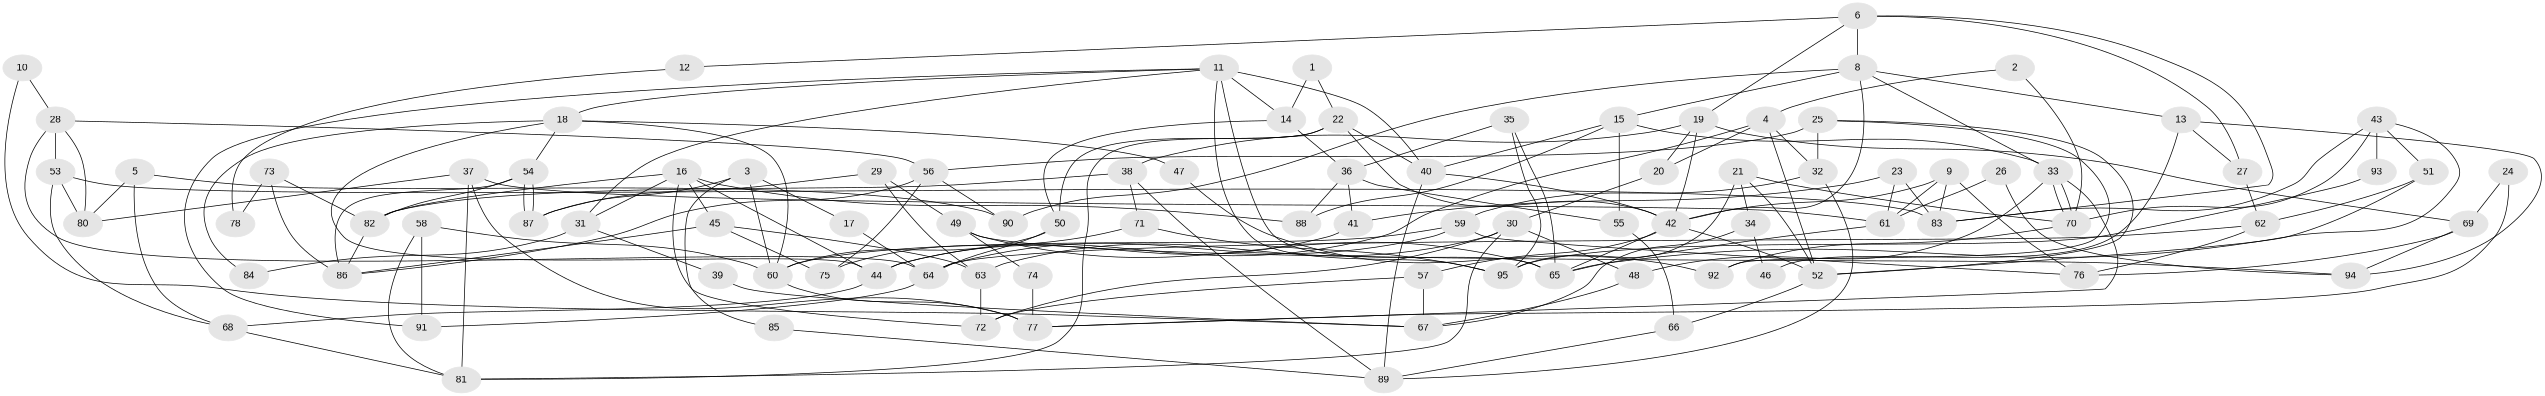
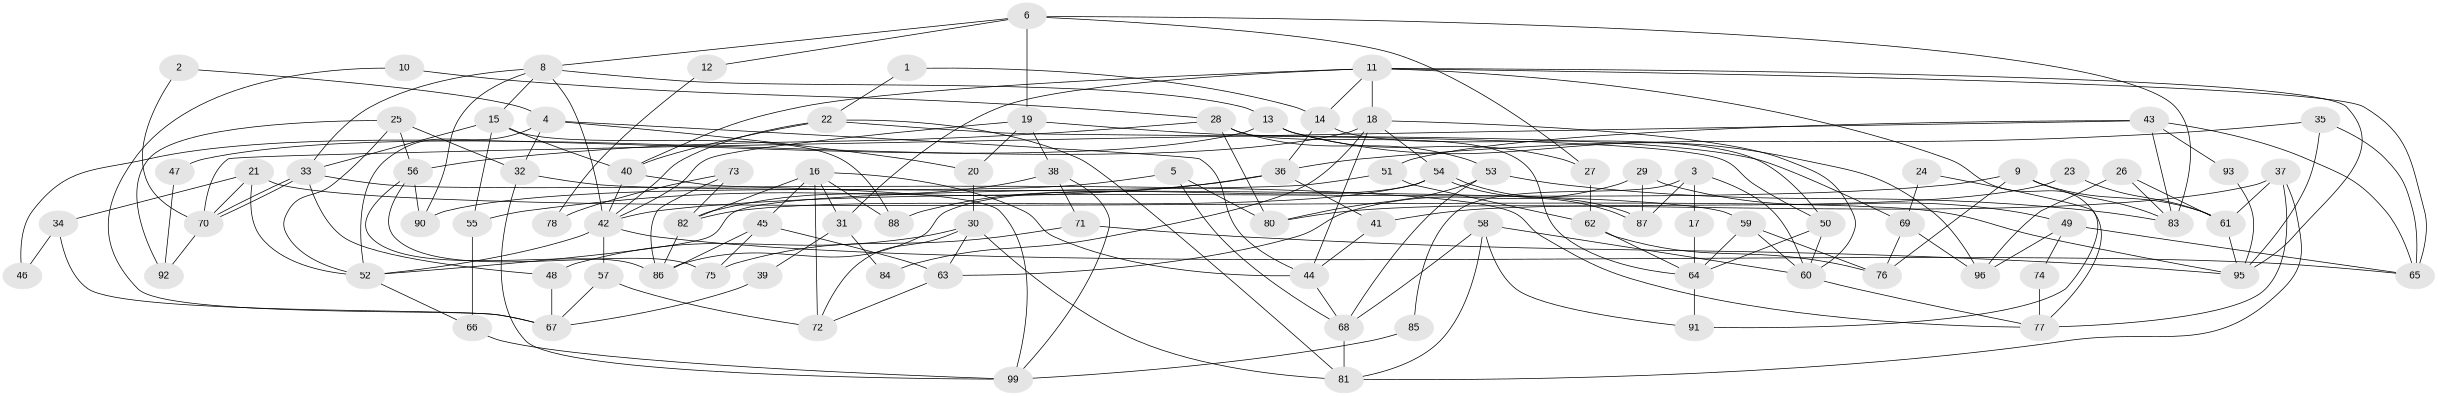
edge "23" -- "83": now "26" -- "83"
edge "61" -- "65": now "61" -- "95"
node "94": label "94" -> "96"
edge "58" -- "68": added
node "89": label "89" -> "99"
